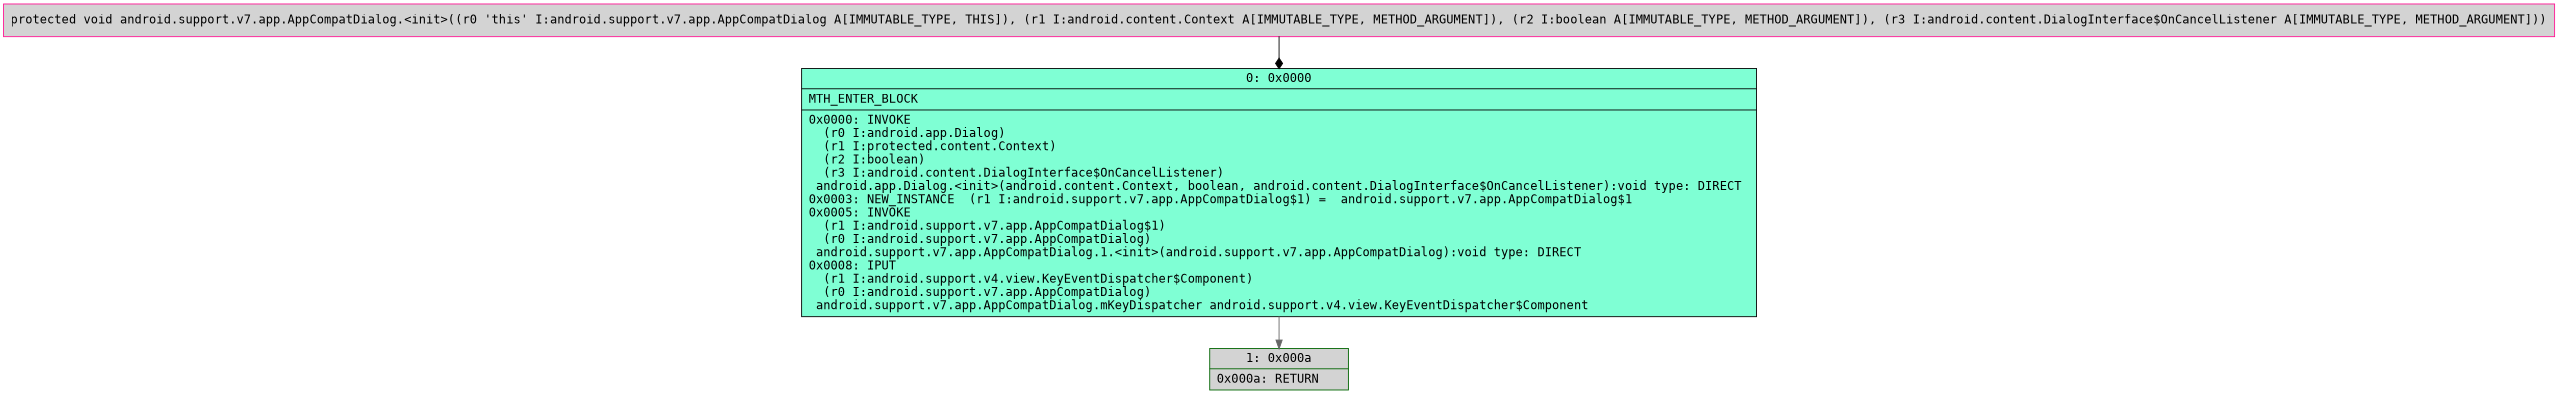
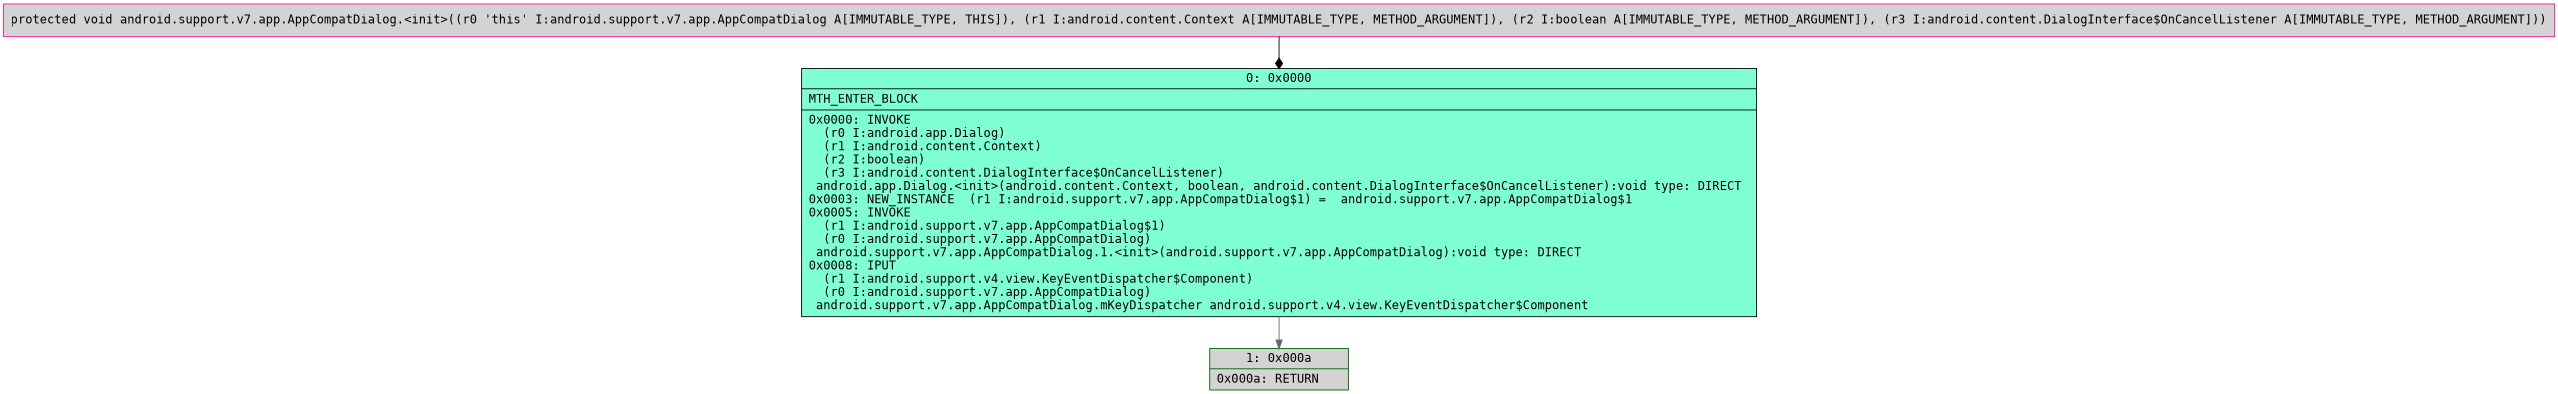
node "0: 0x0000": text "(r1 I:protected.content.Context)" -> "(r1 I:android.content.Context)"
